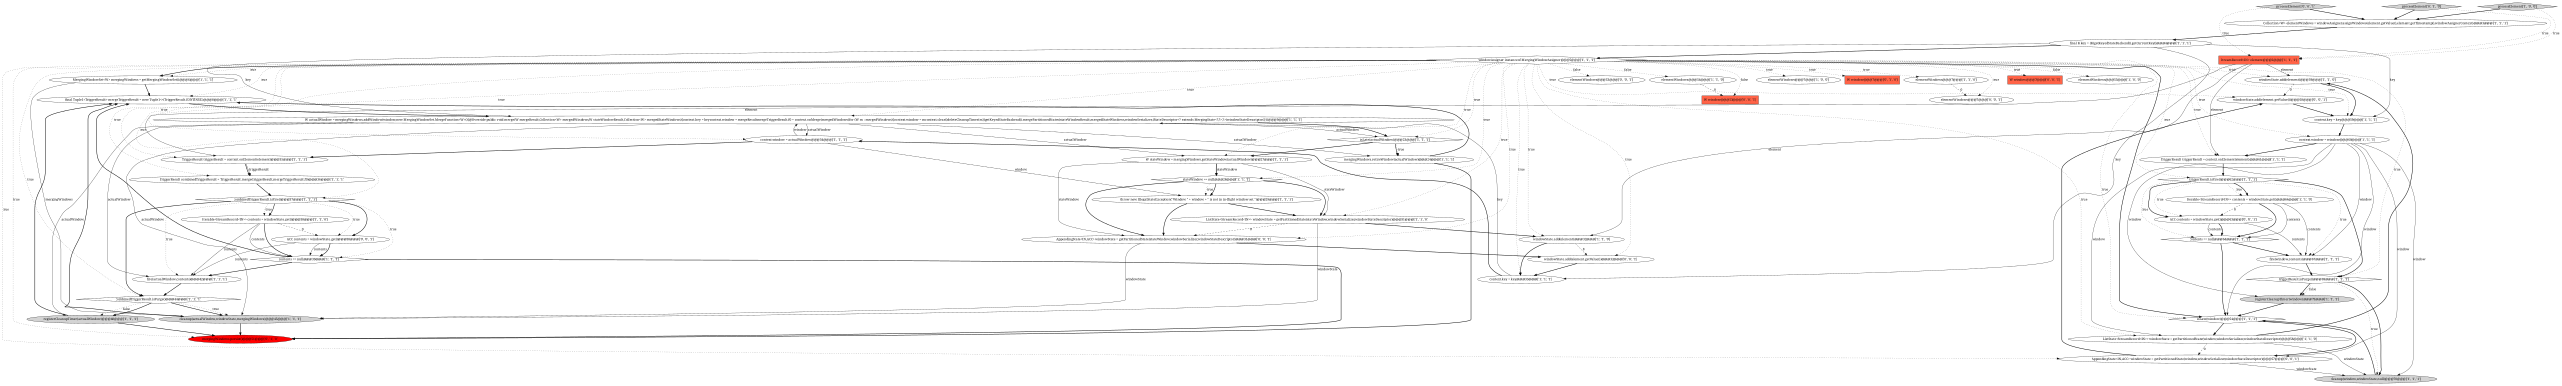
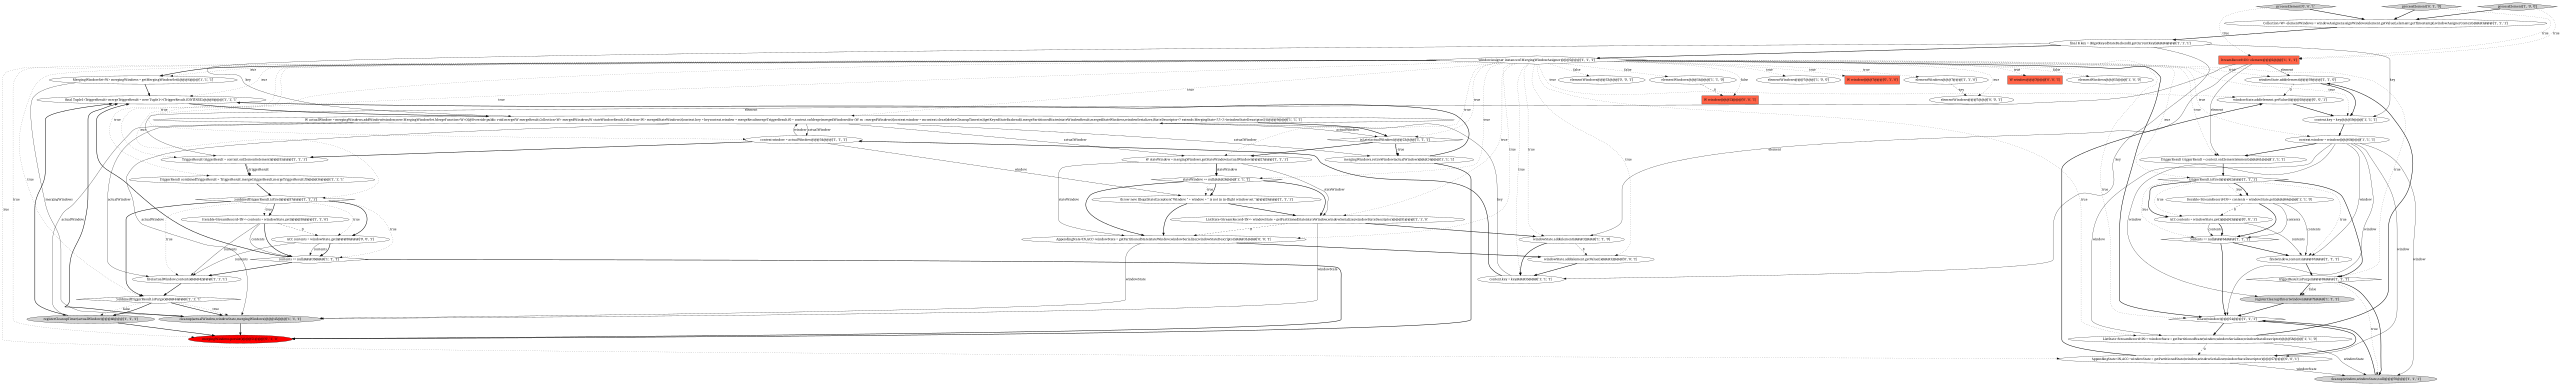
edge "elementWindows@@@7@@@['1', '1', '0']" -> "elementWindows@@@7@@@['0', '0', '1']": label "0" -> "key"
